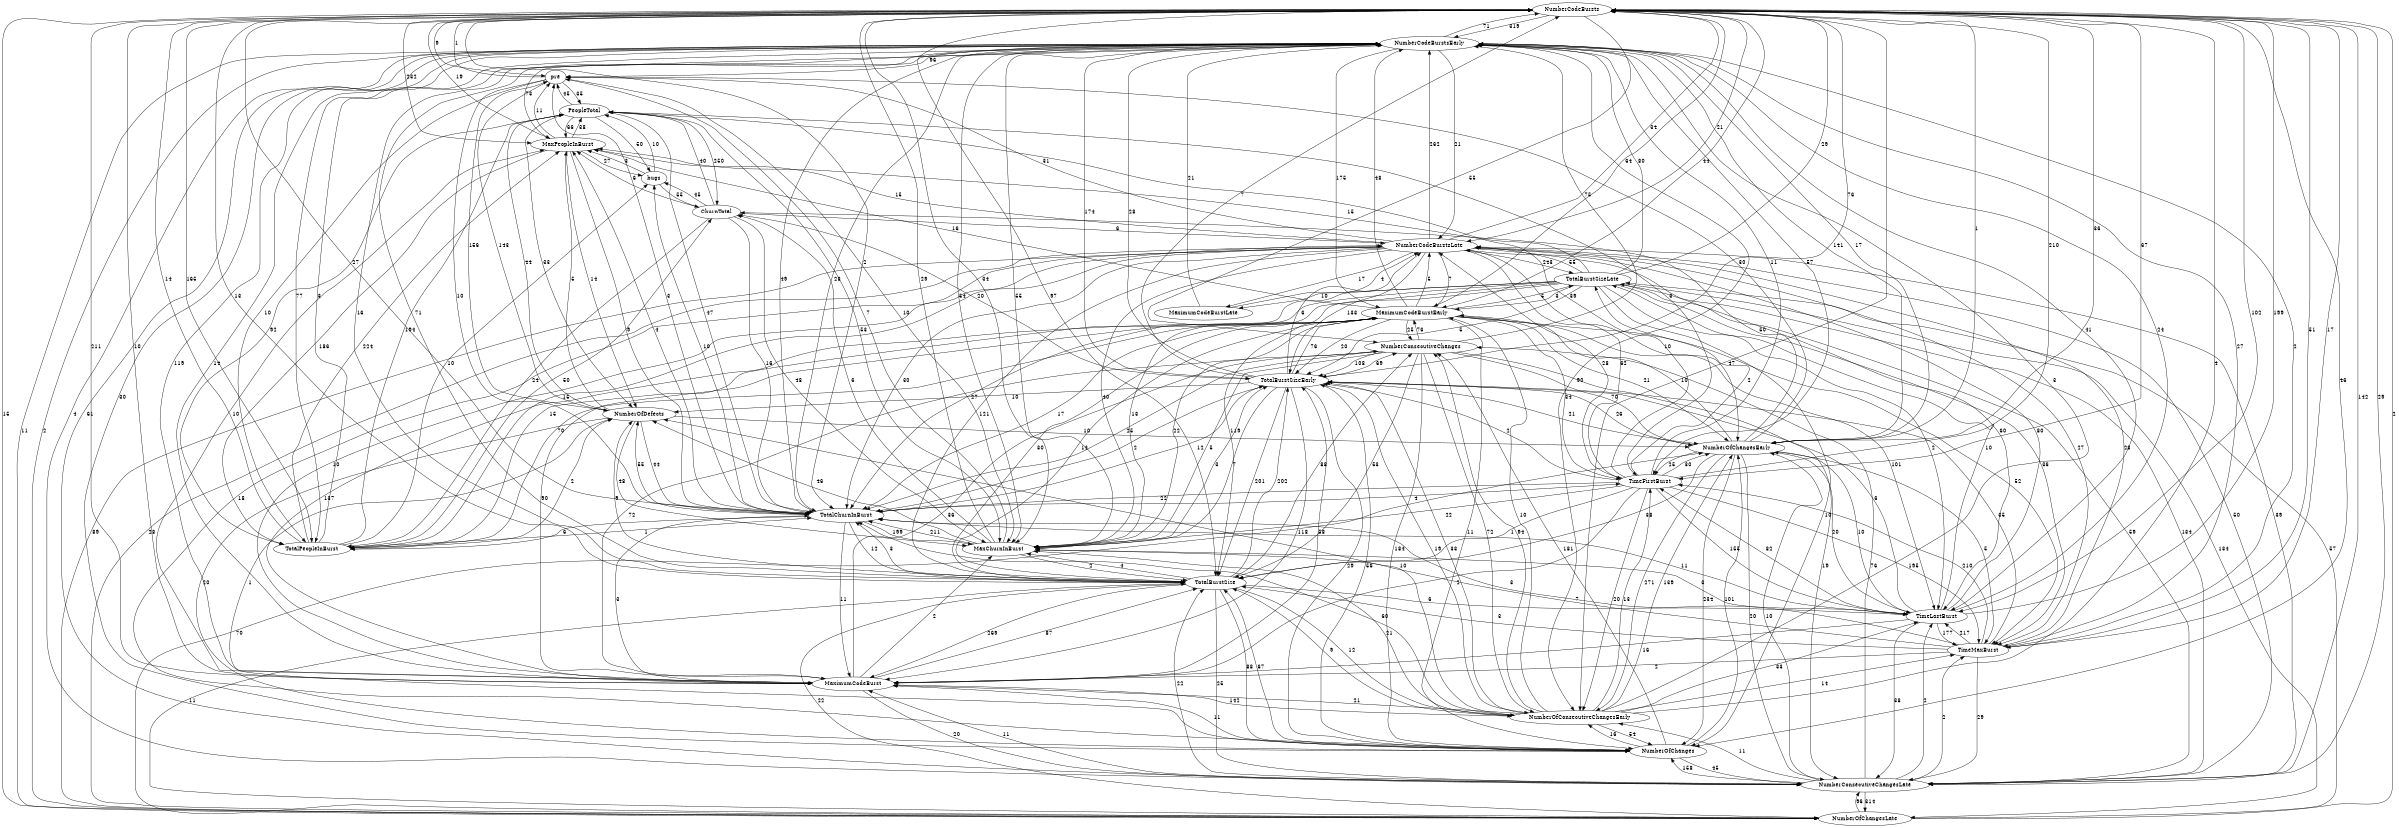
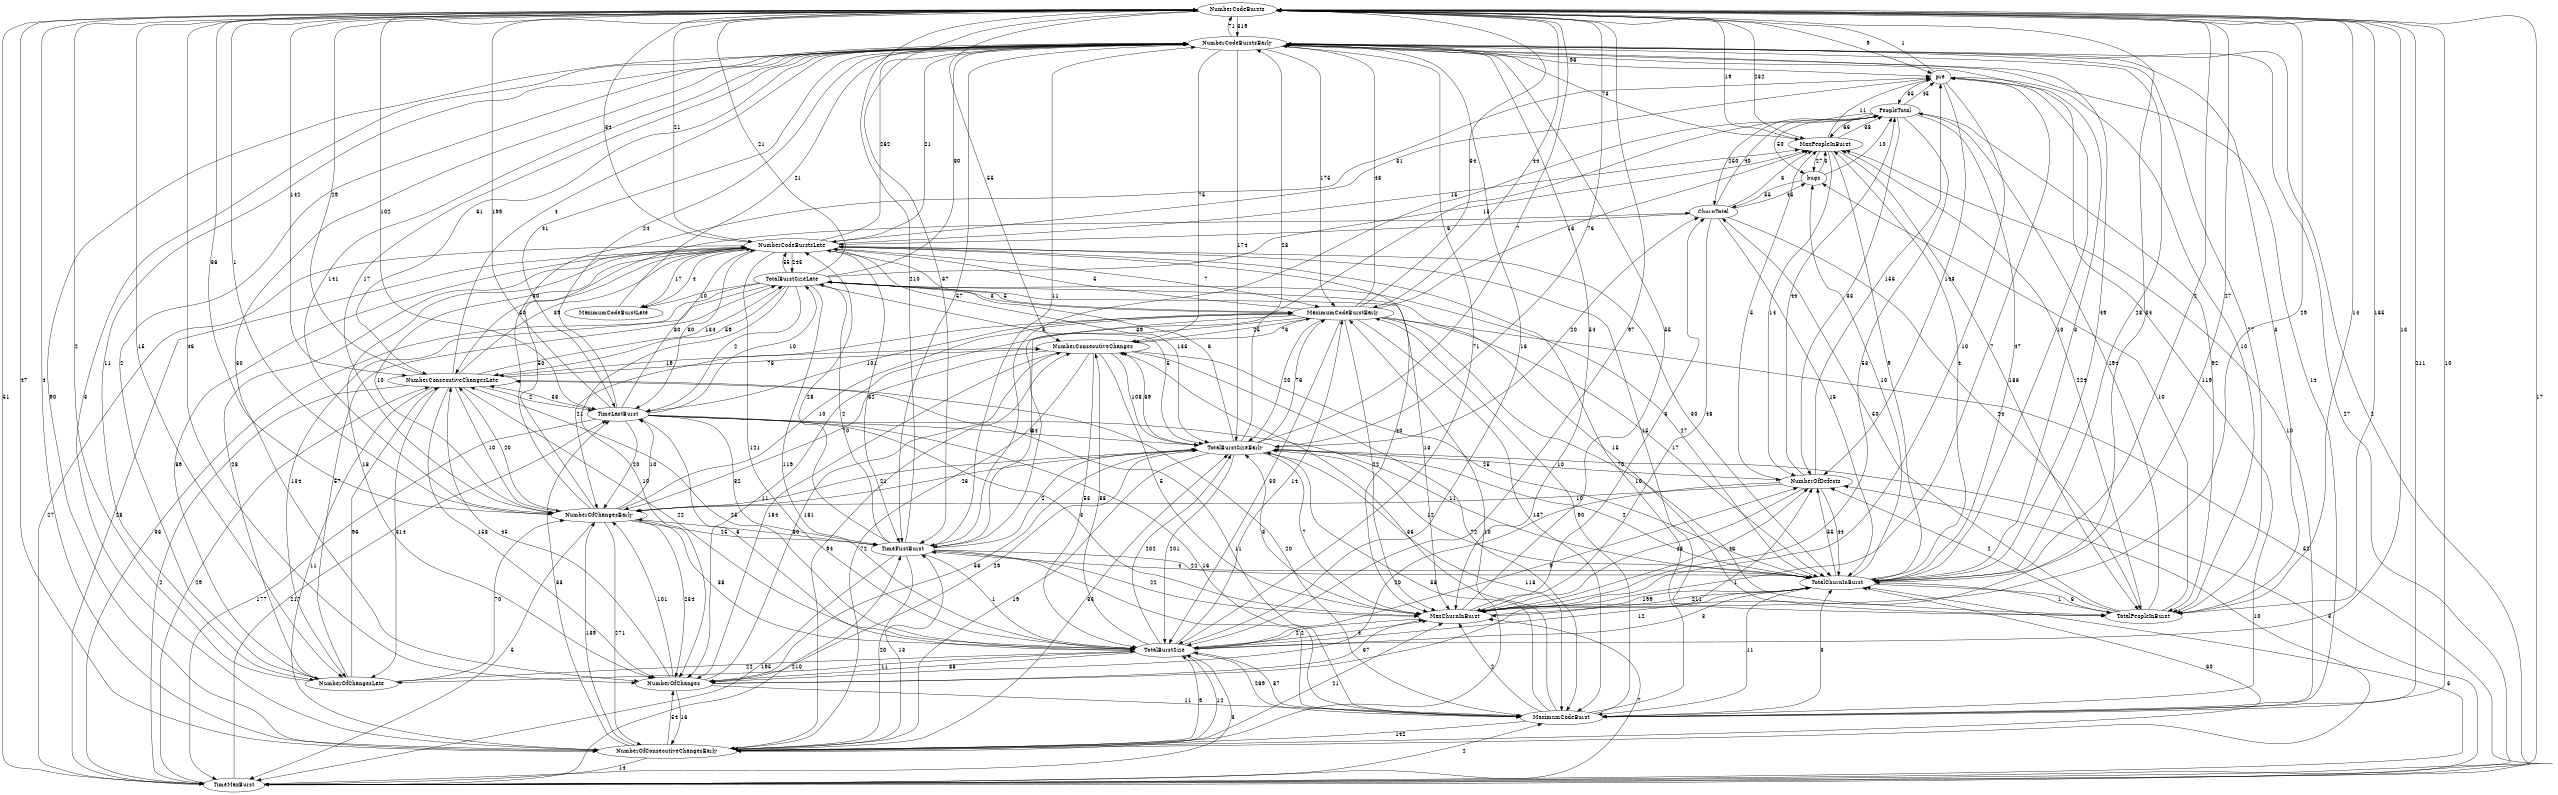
edge "TotalBurstSizeLate" -> "NumberCodeBursts": label "29" -> "21"
edge "NumberConsecutiveChanges" -> "NumberCodeBurstsEarly": reversed
edge "TimeMaxBurst" -> "TotalBurstSizeEarly": label "35" -> "3"
edge "TimeFirstBurst" -> "TimeLastBurst": removed, label "155"
edge "NumberOfConsecutiveChangesEarly" -> "MaximumCodeBurst": removed, label "21"
edge "NumberOfChanges" -> "TotalBurstSize": now "NumberOfChanges" -> "MaxChurnInBurst"
